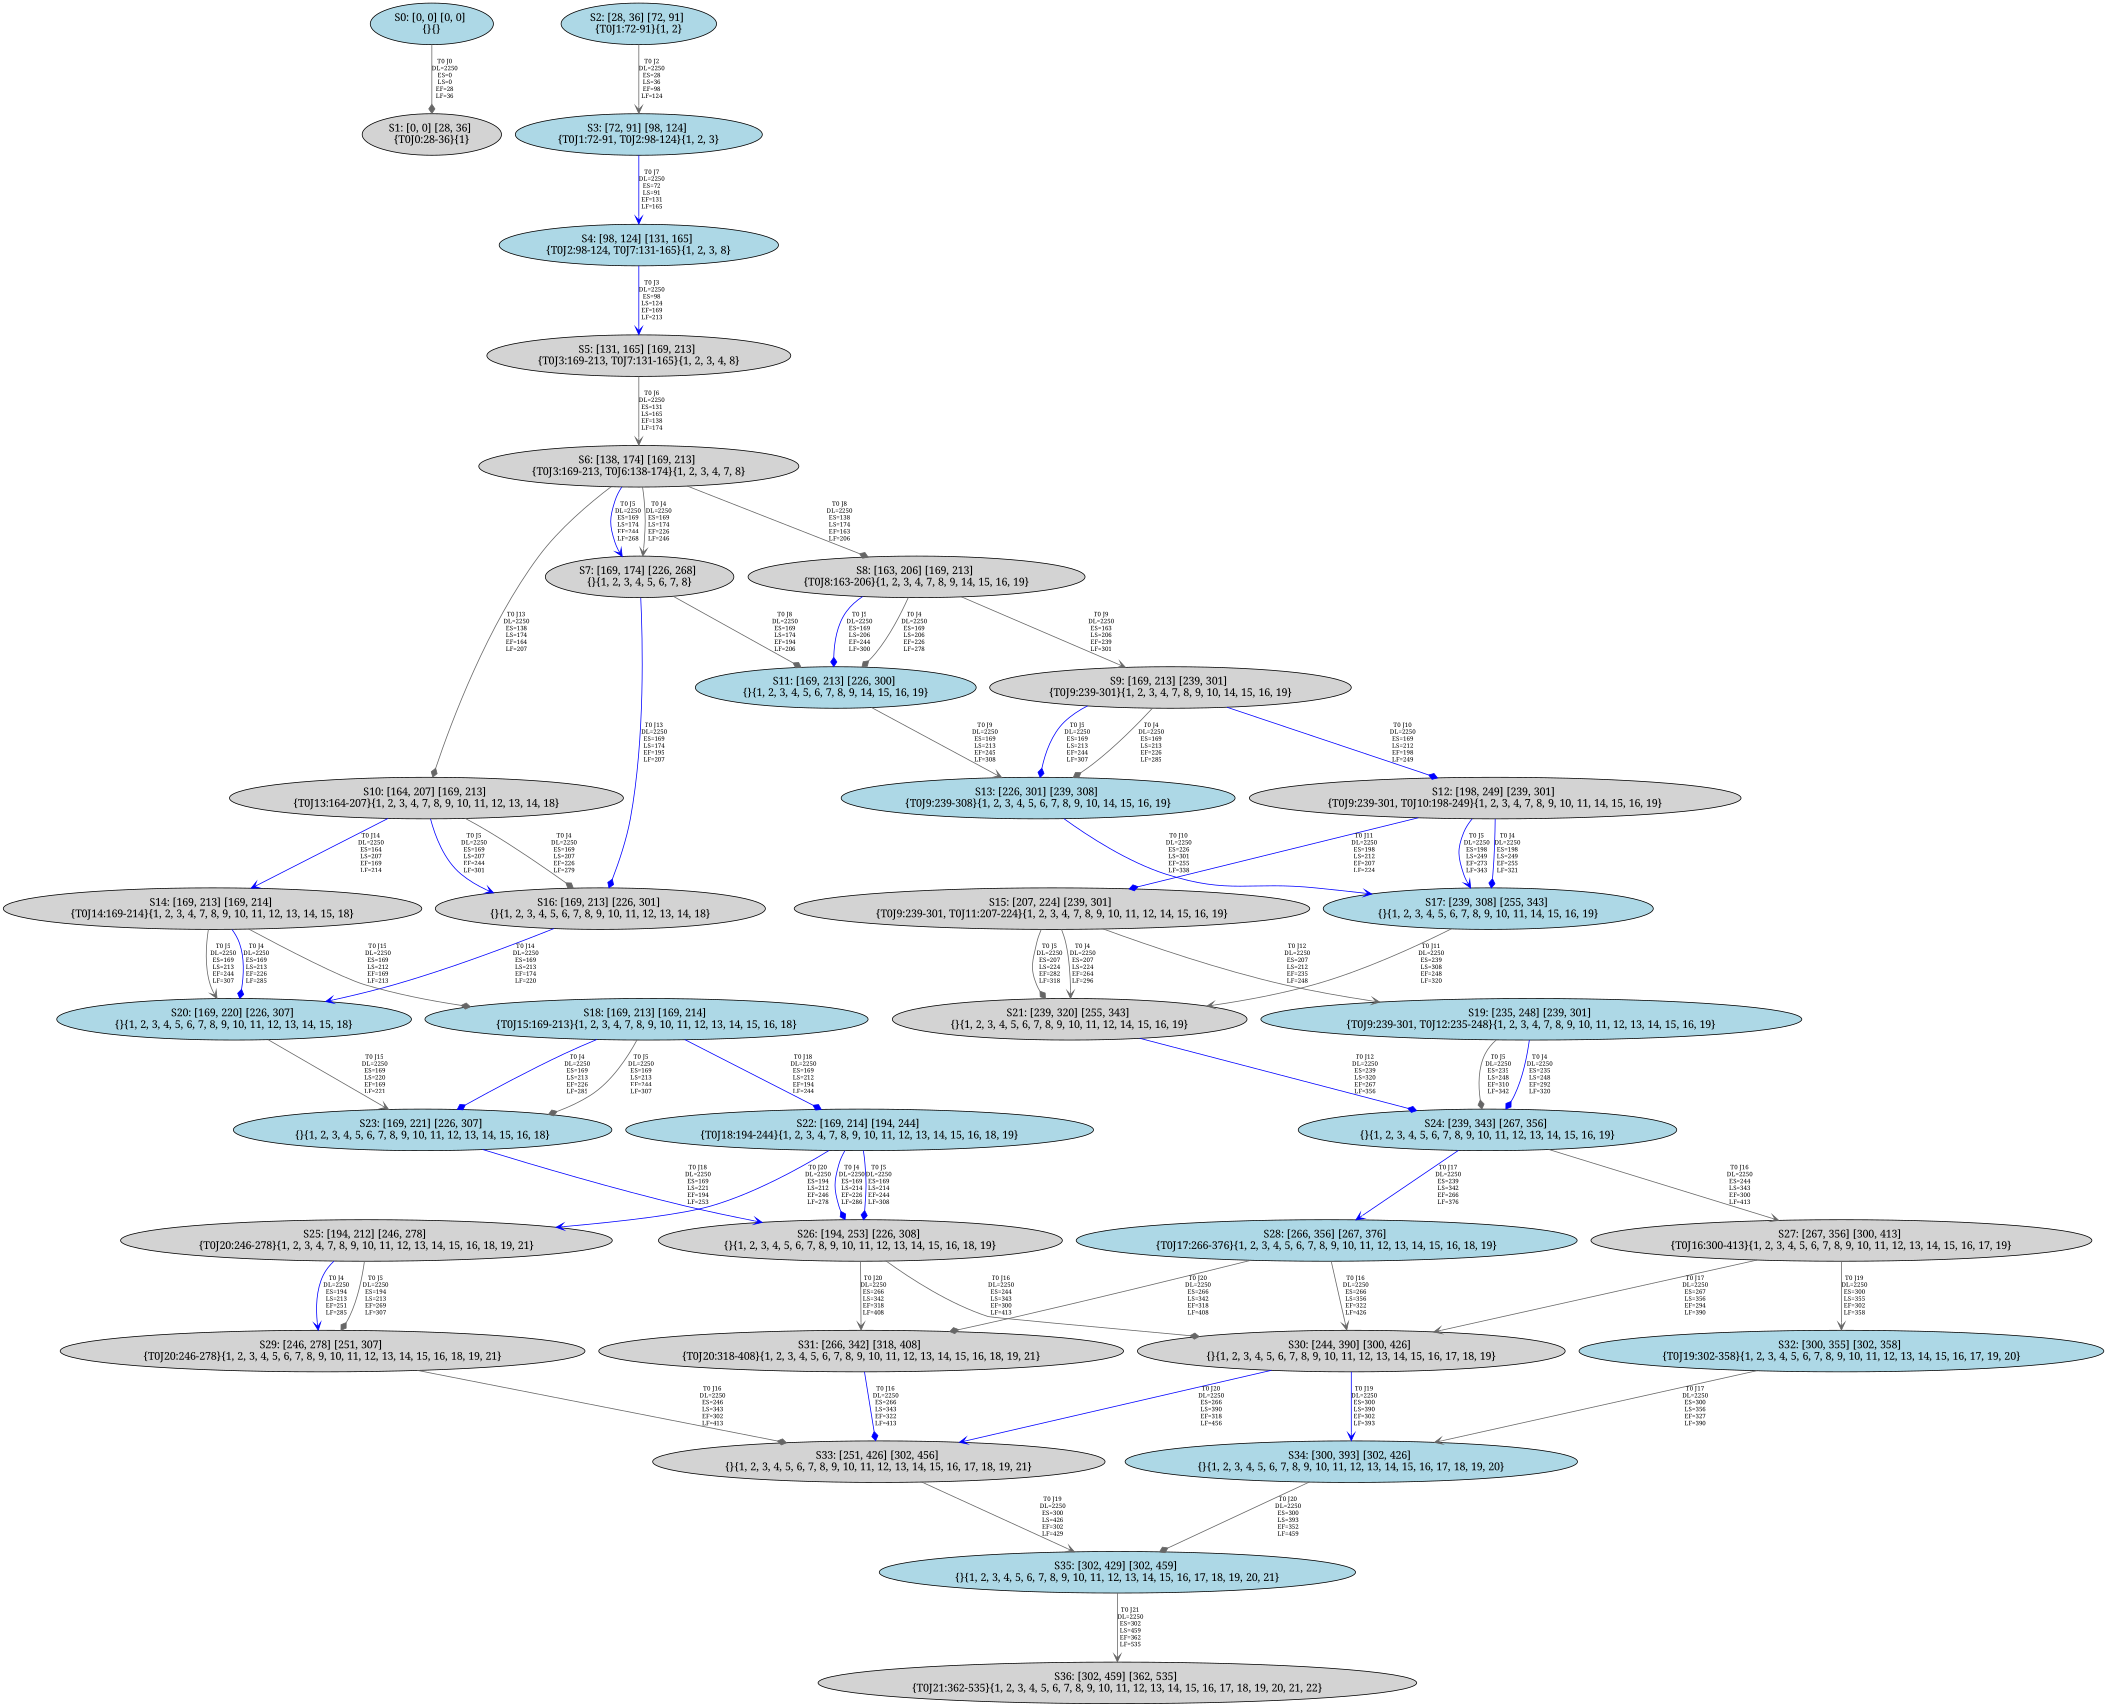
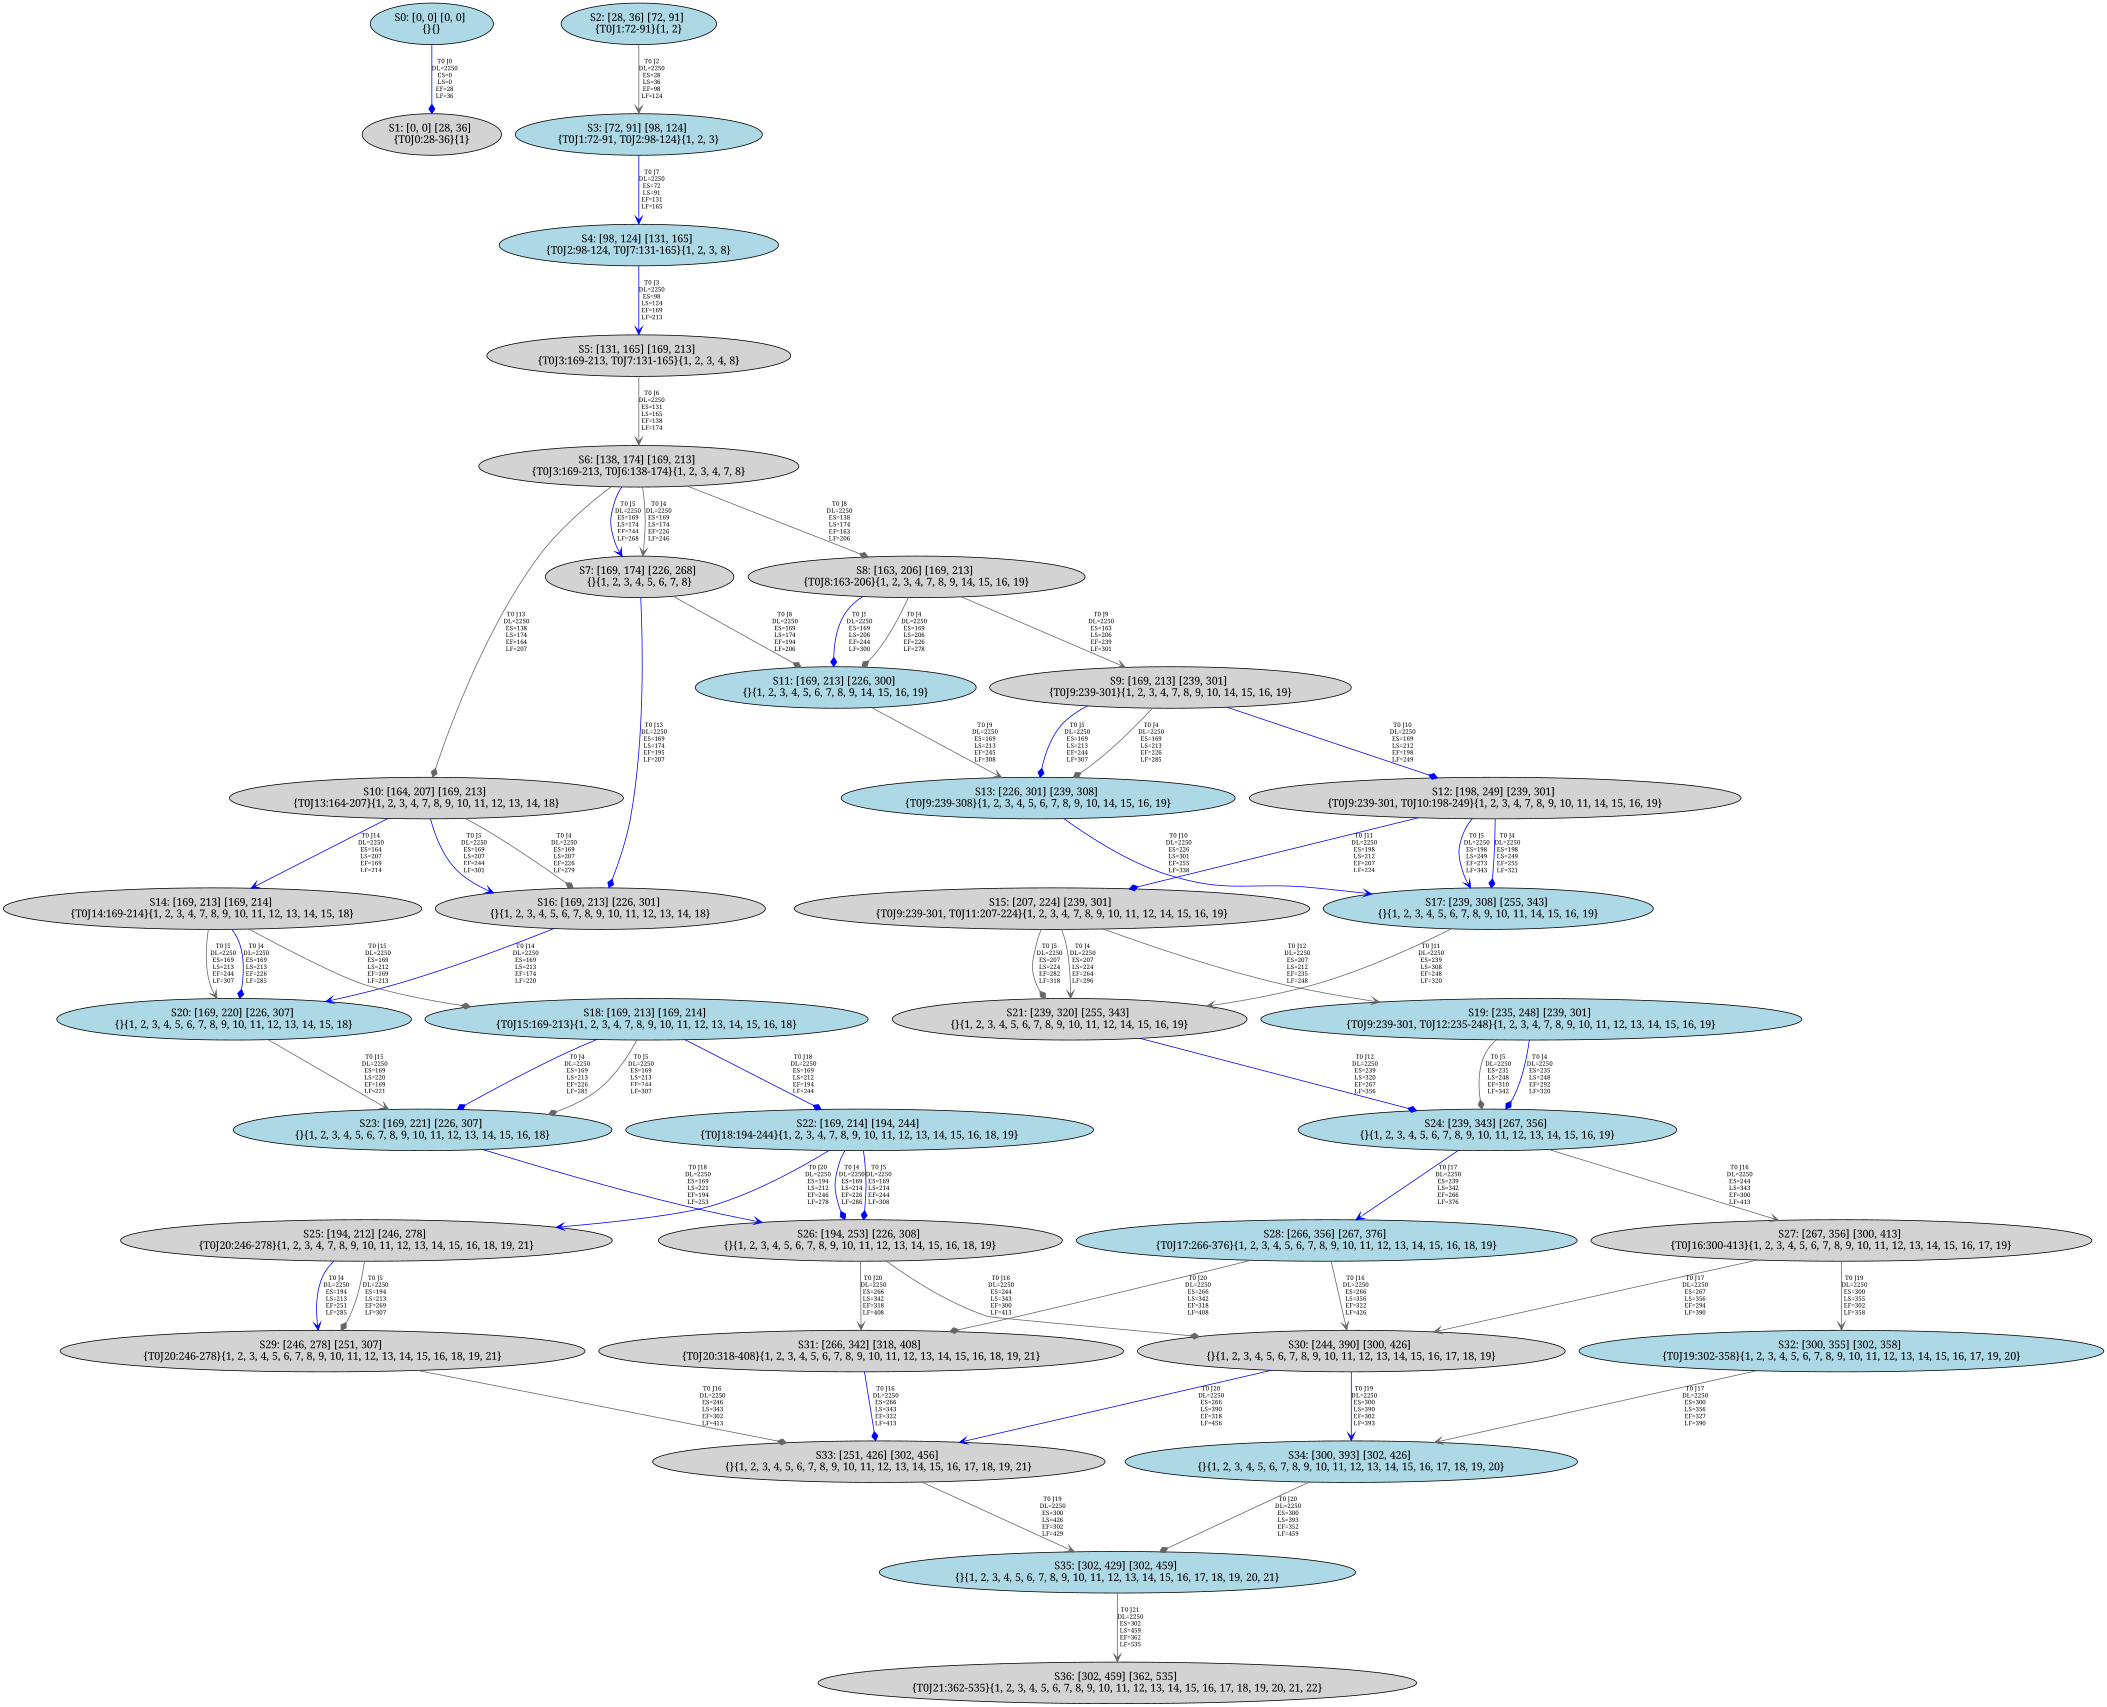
edge "S0: [0, 0] [0, 0] {}{}" -> "S1: [0, 0] [28, 36] {T0J0:28-36}{1}": color gray40 -> blue
